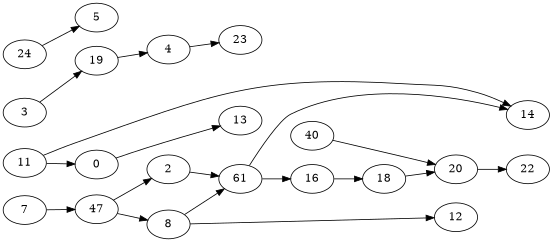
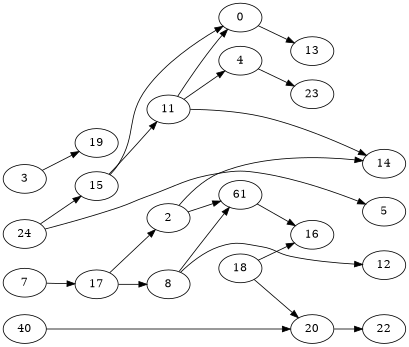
edge "19" -> "4": now "11" -> "4"
edge "61" -> "14": now "2" -> "14"
edge "16" -> "18": reversed
node "15": added
node "47": label "47" -> "17"
